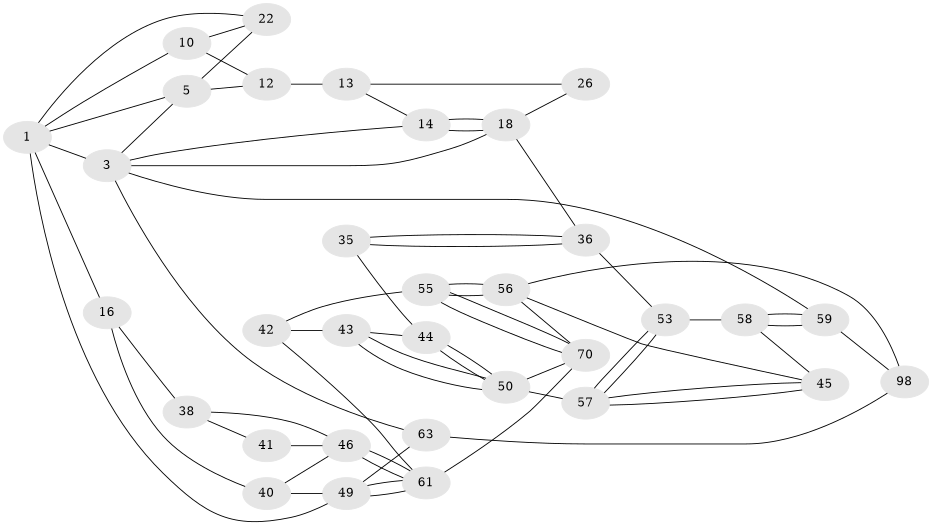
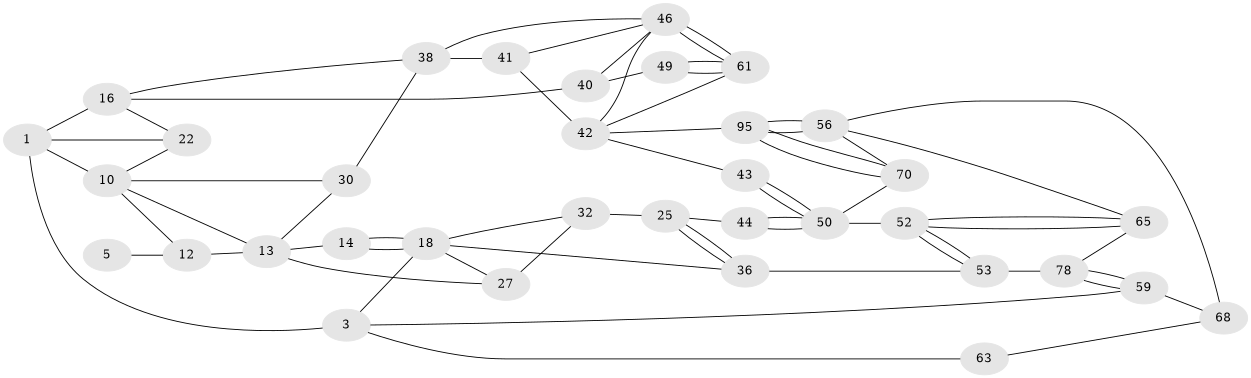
edge "22" -- "5": now "22" -- "16"
node "26": label "26" -> "27"
edge "46" -- "42": added
edge "41" -- "42": added
edge "5" -- "1": removed
edge "5" -- "3": removed
edge "14" -- "3": removed
node "30": added
node "32": added
edge "10" -- "13": added
node "35": label "35" -> "25"
node "55": label "55" -> "95"
node "58": label "58" -> "78"
edge "43" -- "44": removed
node "98": label "98" -> "68"
node "45": label "45" -> "65"
node "57": label "57" -> "52"
edge "1" -- "49": removed
edge "70" -- "61": removed
edge "63" -- "49": removed
